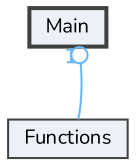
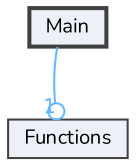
edge "Functions" -> "Main": reversed
